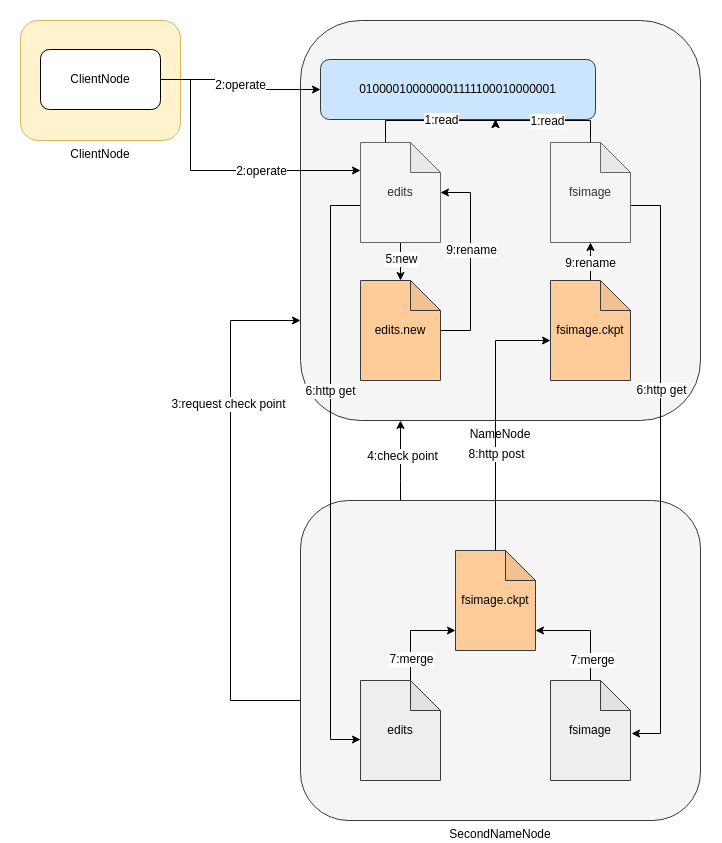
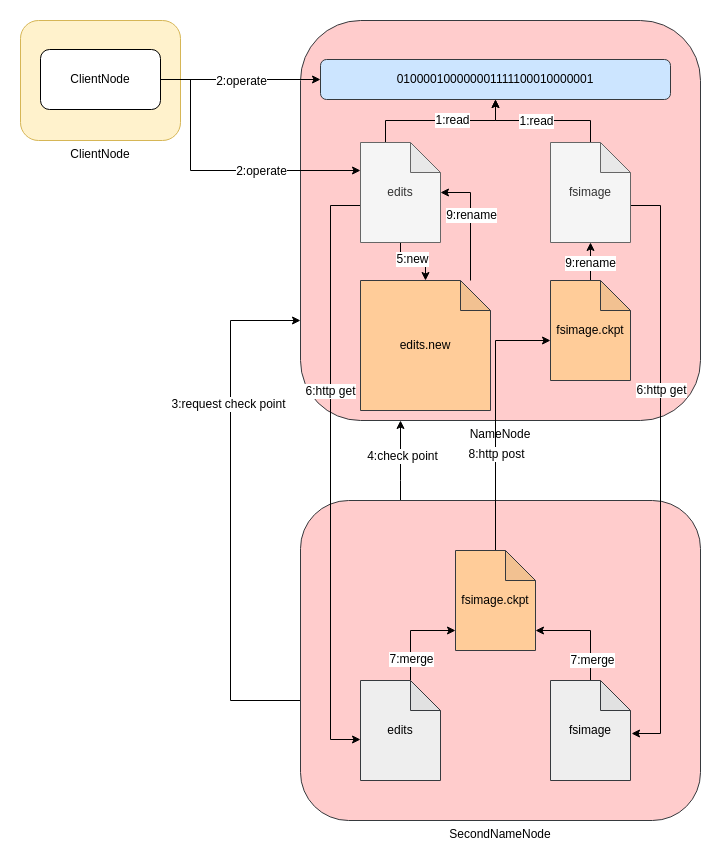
node "010000100000001111100010000001": size 275x60 -> 350x40
node "NameNode": fillcolor #f5f5f5 -> #ffcccc
node "edits.new": size 80x100 -> 130x130
node "SecondNameNode": fillcolor #f5f5f5 -> #ffcccc
